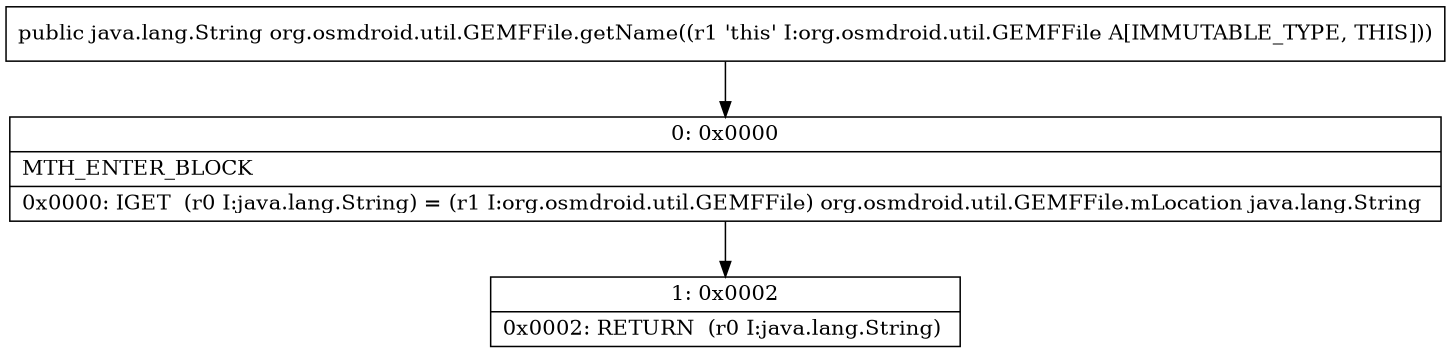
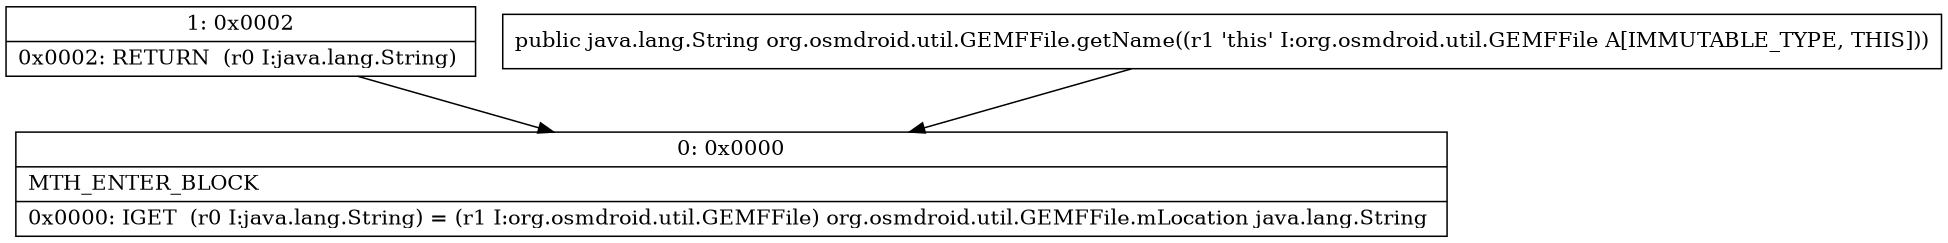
edge "0: 0x0000" -> "1: 0x0002": reversed
